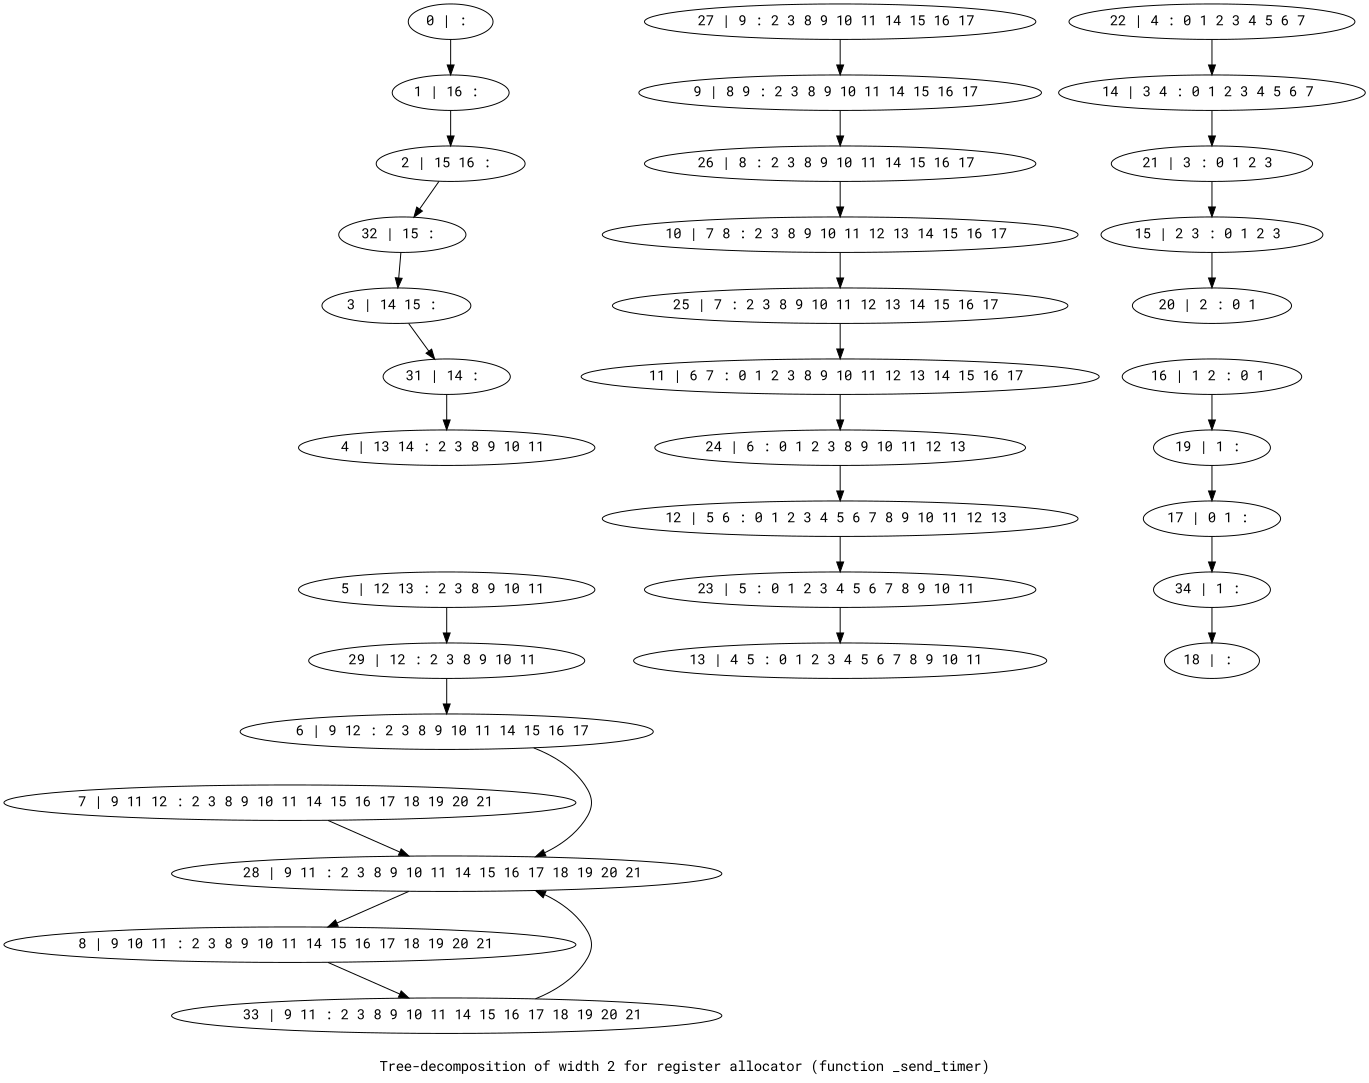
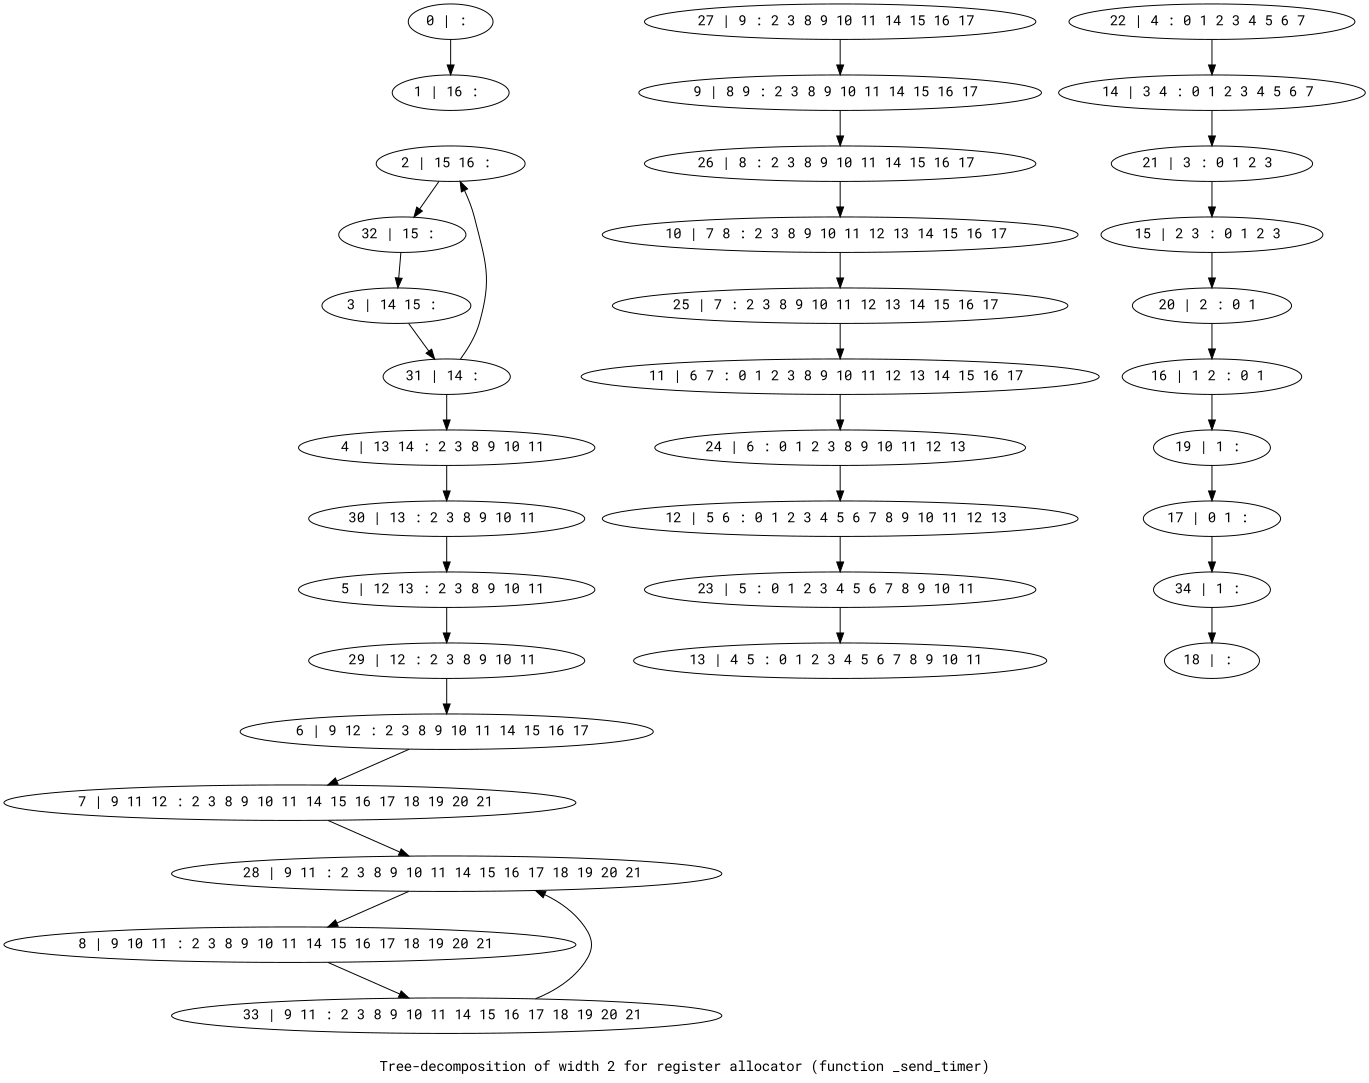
edge "1 | 16 :" -> "2 | 15 16 :": now "31 | 14 :" -> "2 | 15 16 :"
edge "20 | 2 : 0 1" -> "16 | 1 2 : 0 1": added
node "30 | 13 : 2 3 8 9 10 11": added
edge "6 | 9 12 : 2 3 8 9 10 11 14 15 16 17" -> "28 | 9 11 : 2 3 8 9 10 11 14 15 16 17 18 19 20 21": now "6 | 9 12 : 2 3 8 9 10 11 14 15 16 17" -> "7 | 9 11 12 : 2 3 8 9 10 11 14 15 16 17 18 19 20 21"
